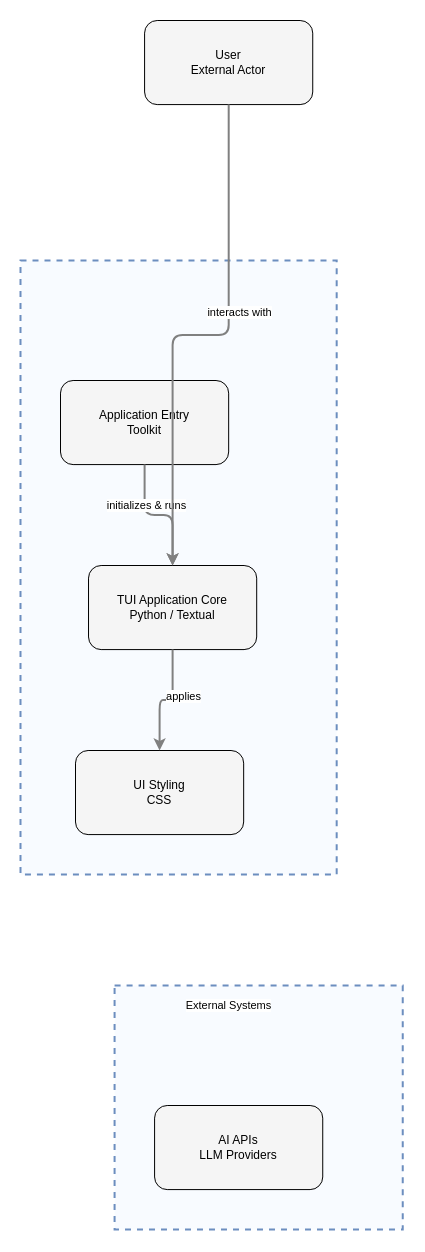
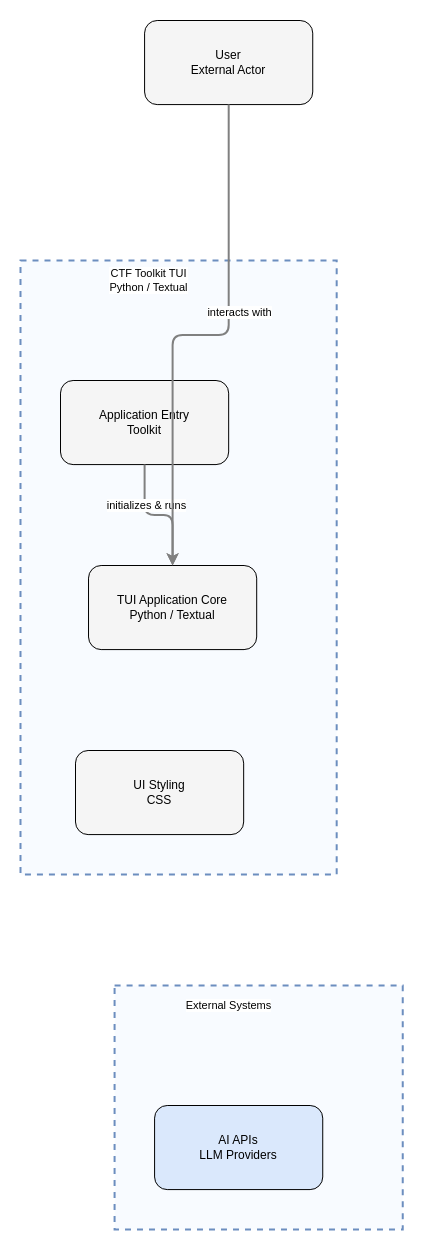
node "CTF Toolkit TUI Python / Textual": added
edge "TUI Application Core Python / Textual" -> "UI Styling CSS": removed, label "applies"
node "AI APIs LLM Providers": fillcolor #f5f5f5 -> #dae8fc
